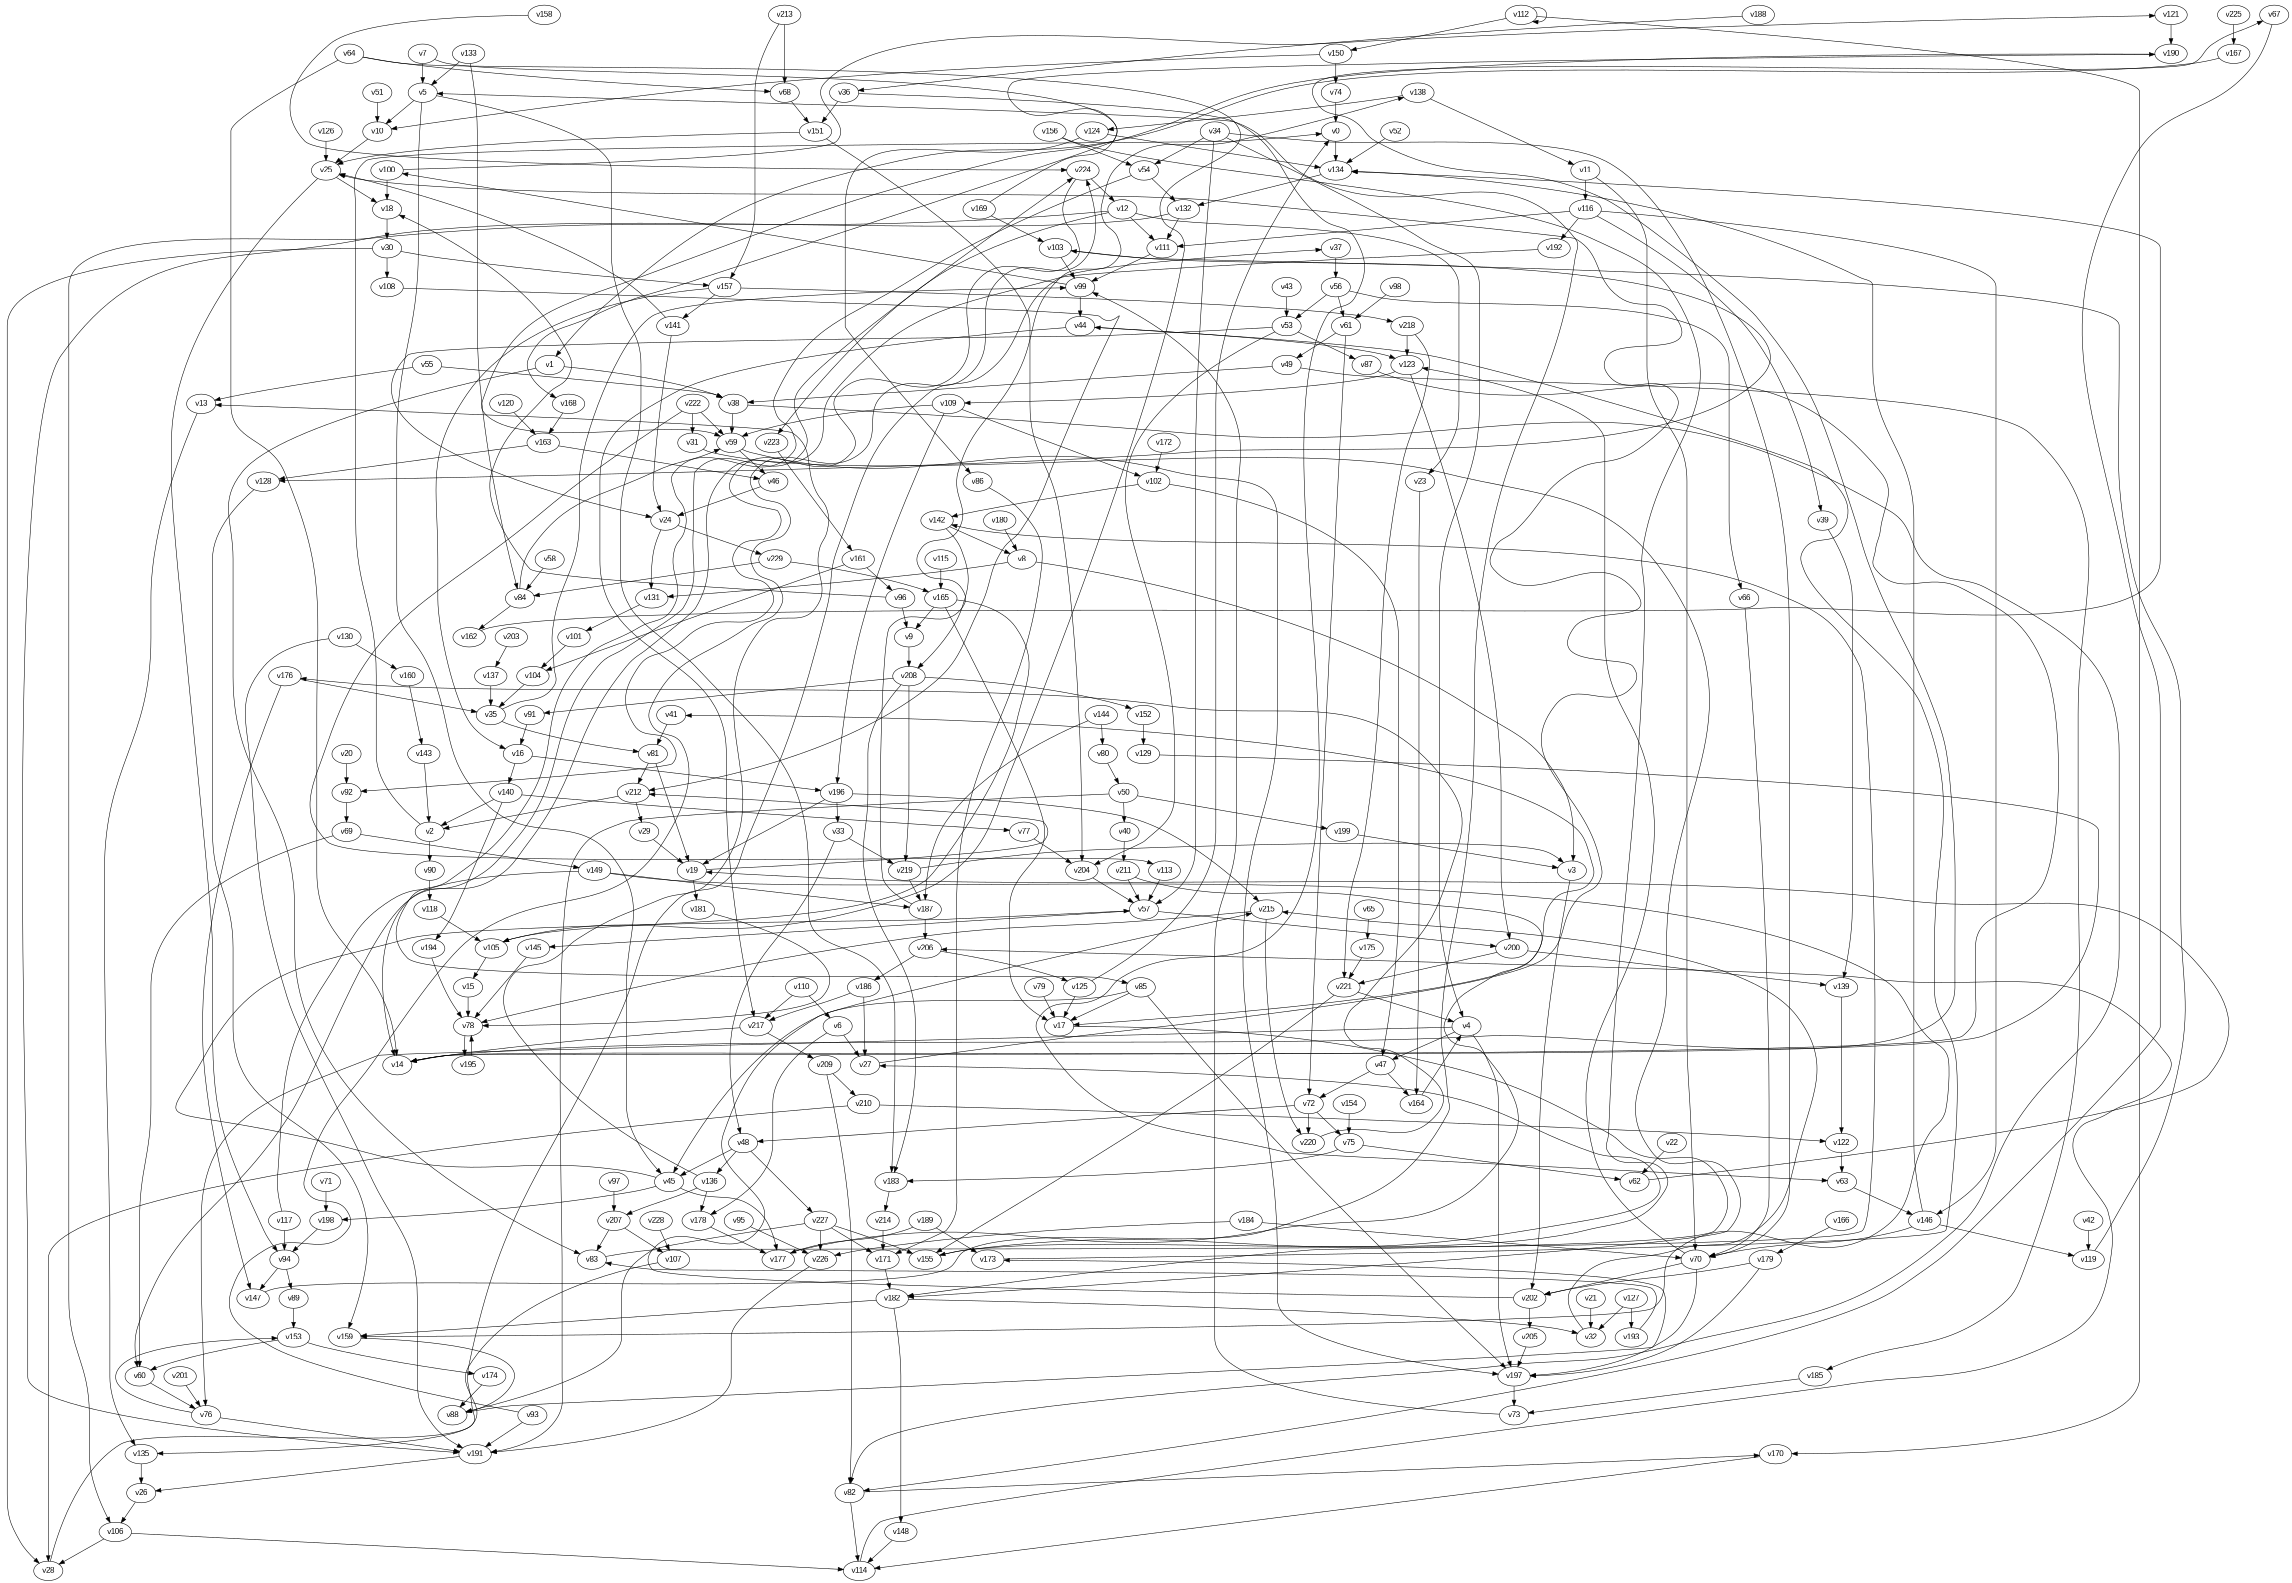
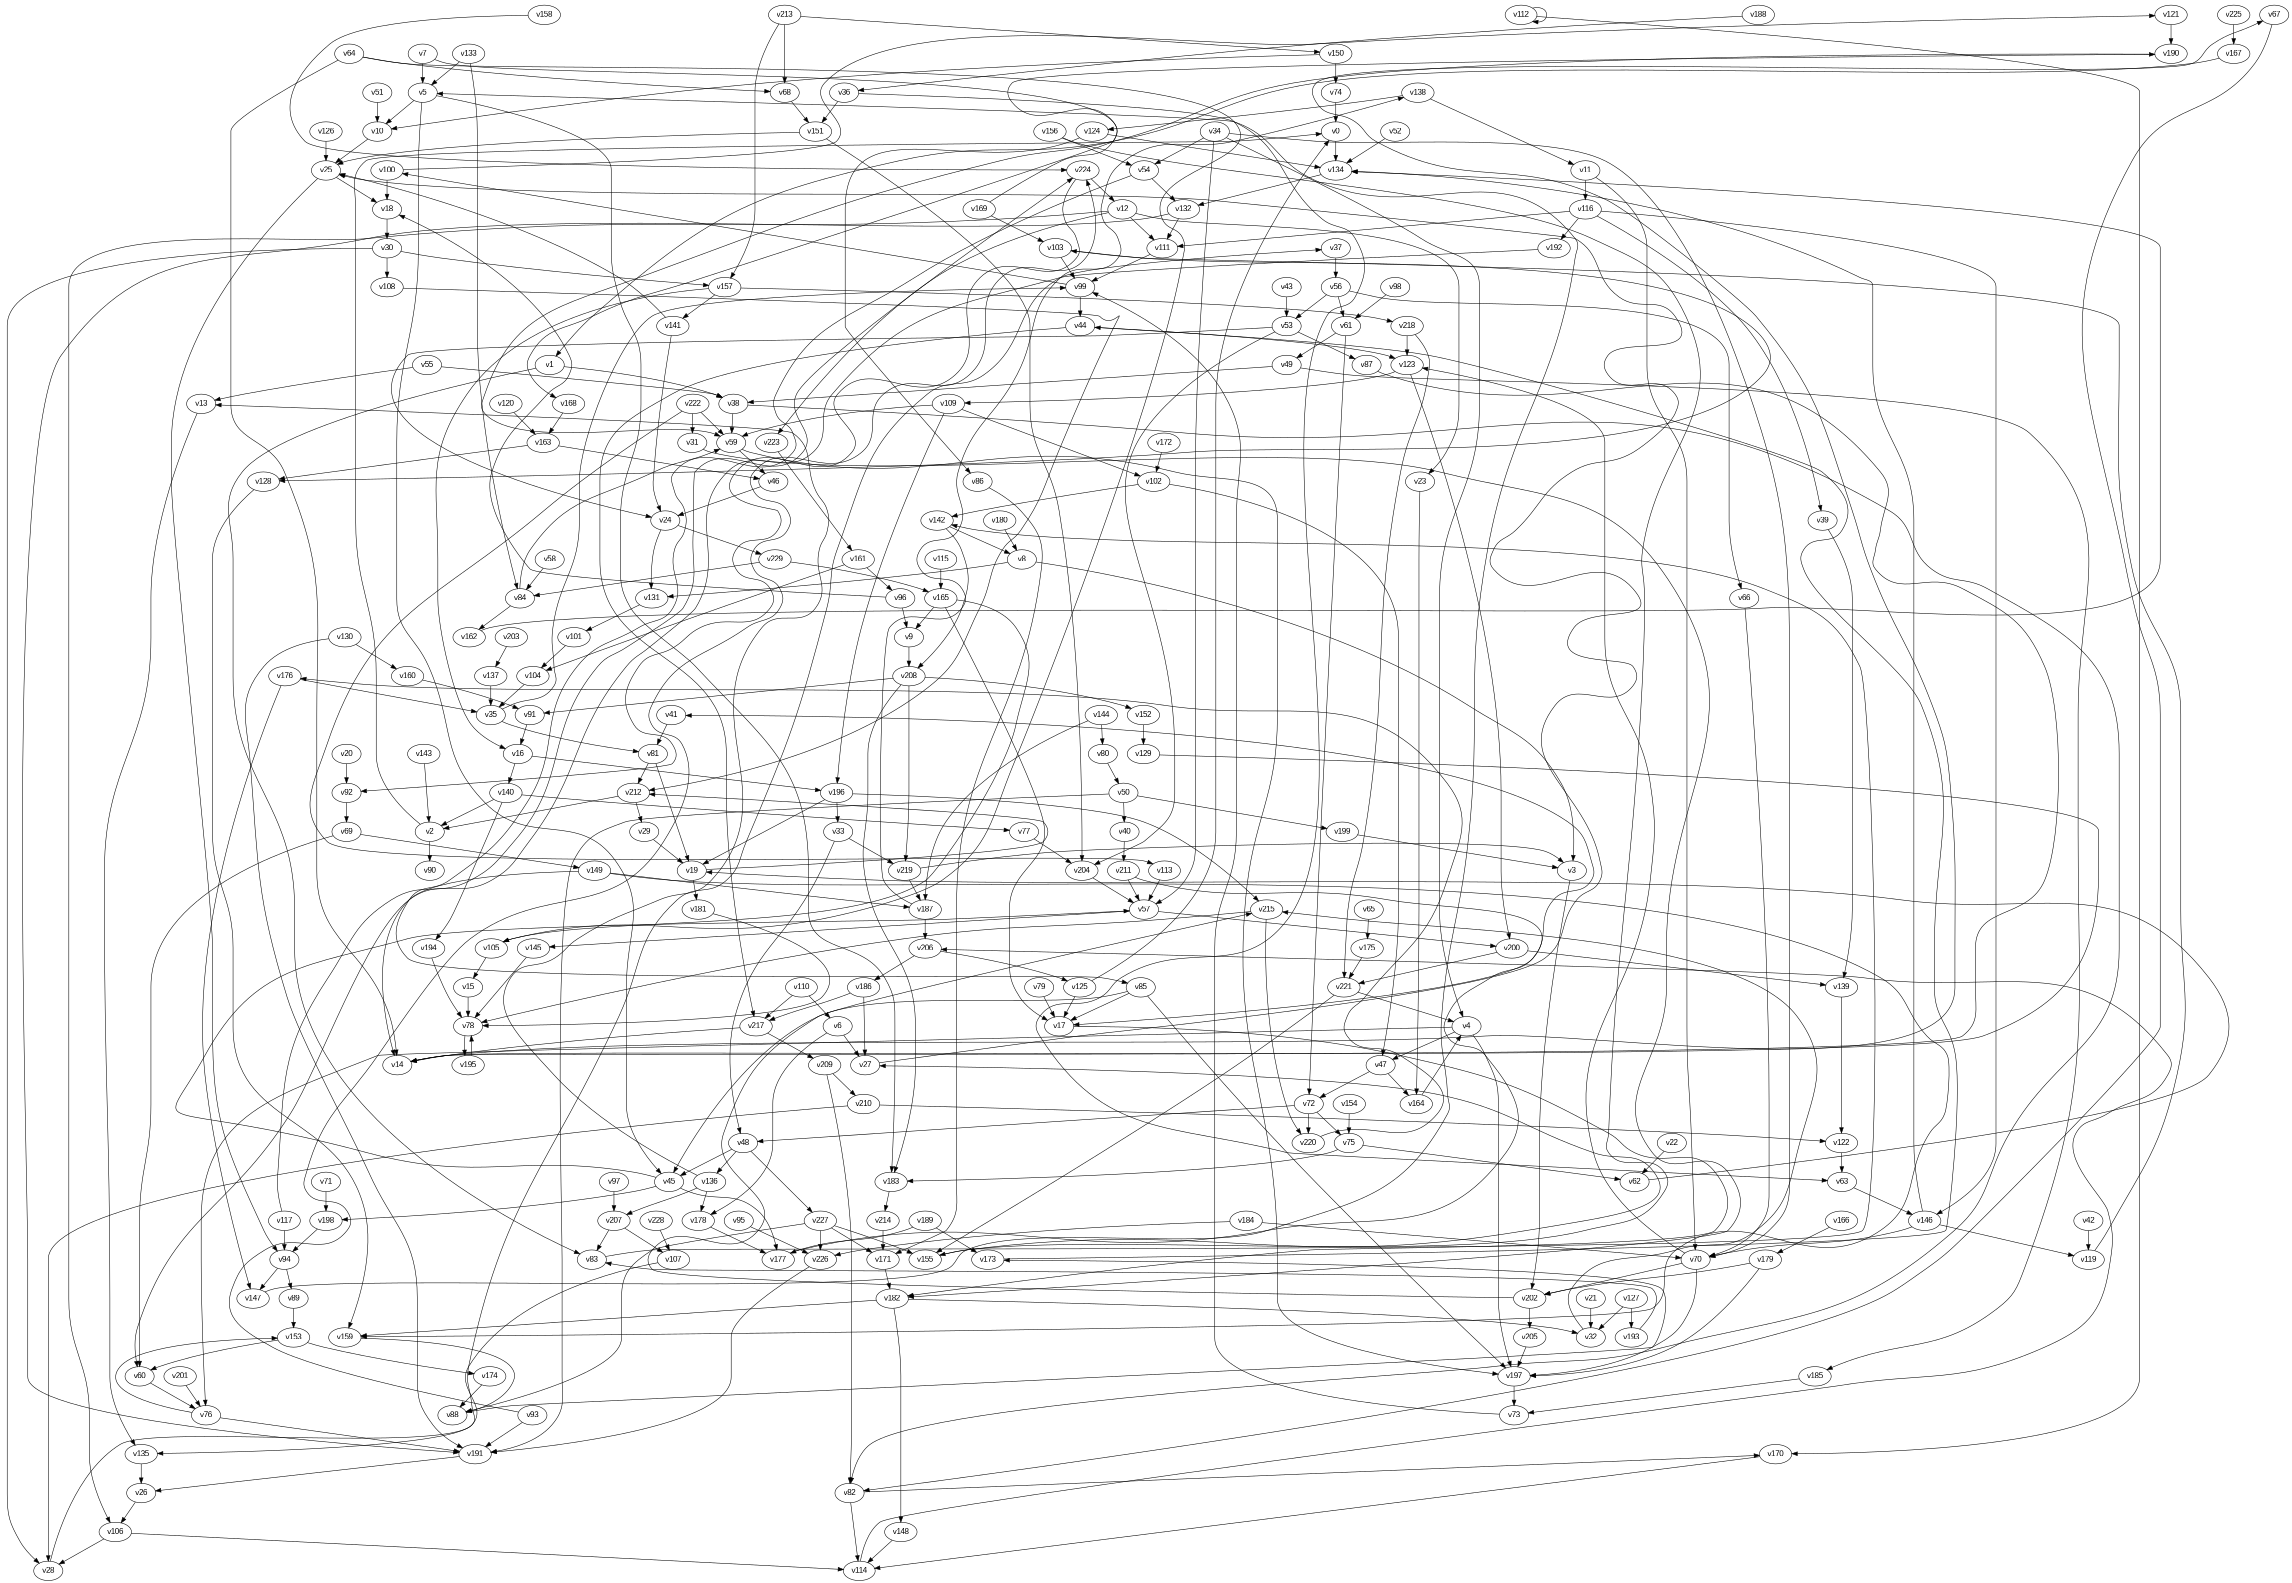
edge "v112" -> "v150": now "v213" -> "v150"
edge "v160" -> "v143": now "v160" -> "v91"
node "v118": removed
